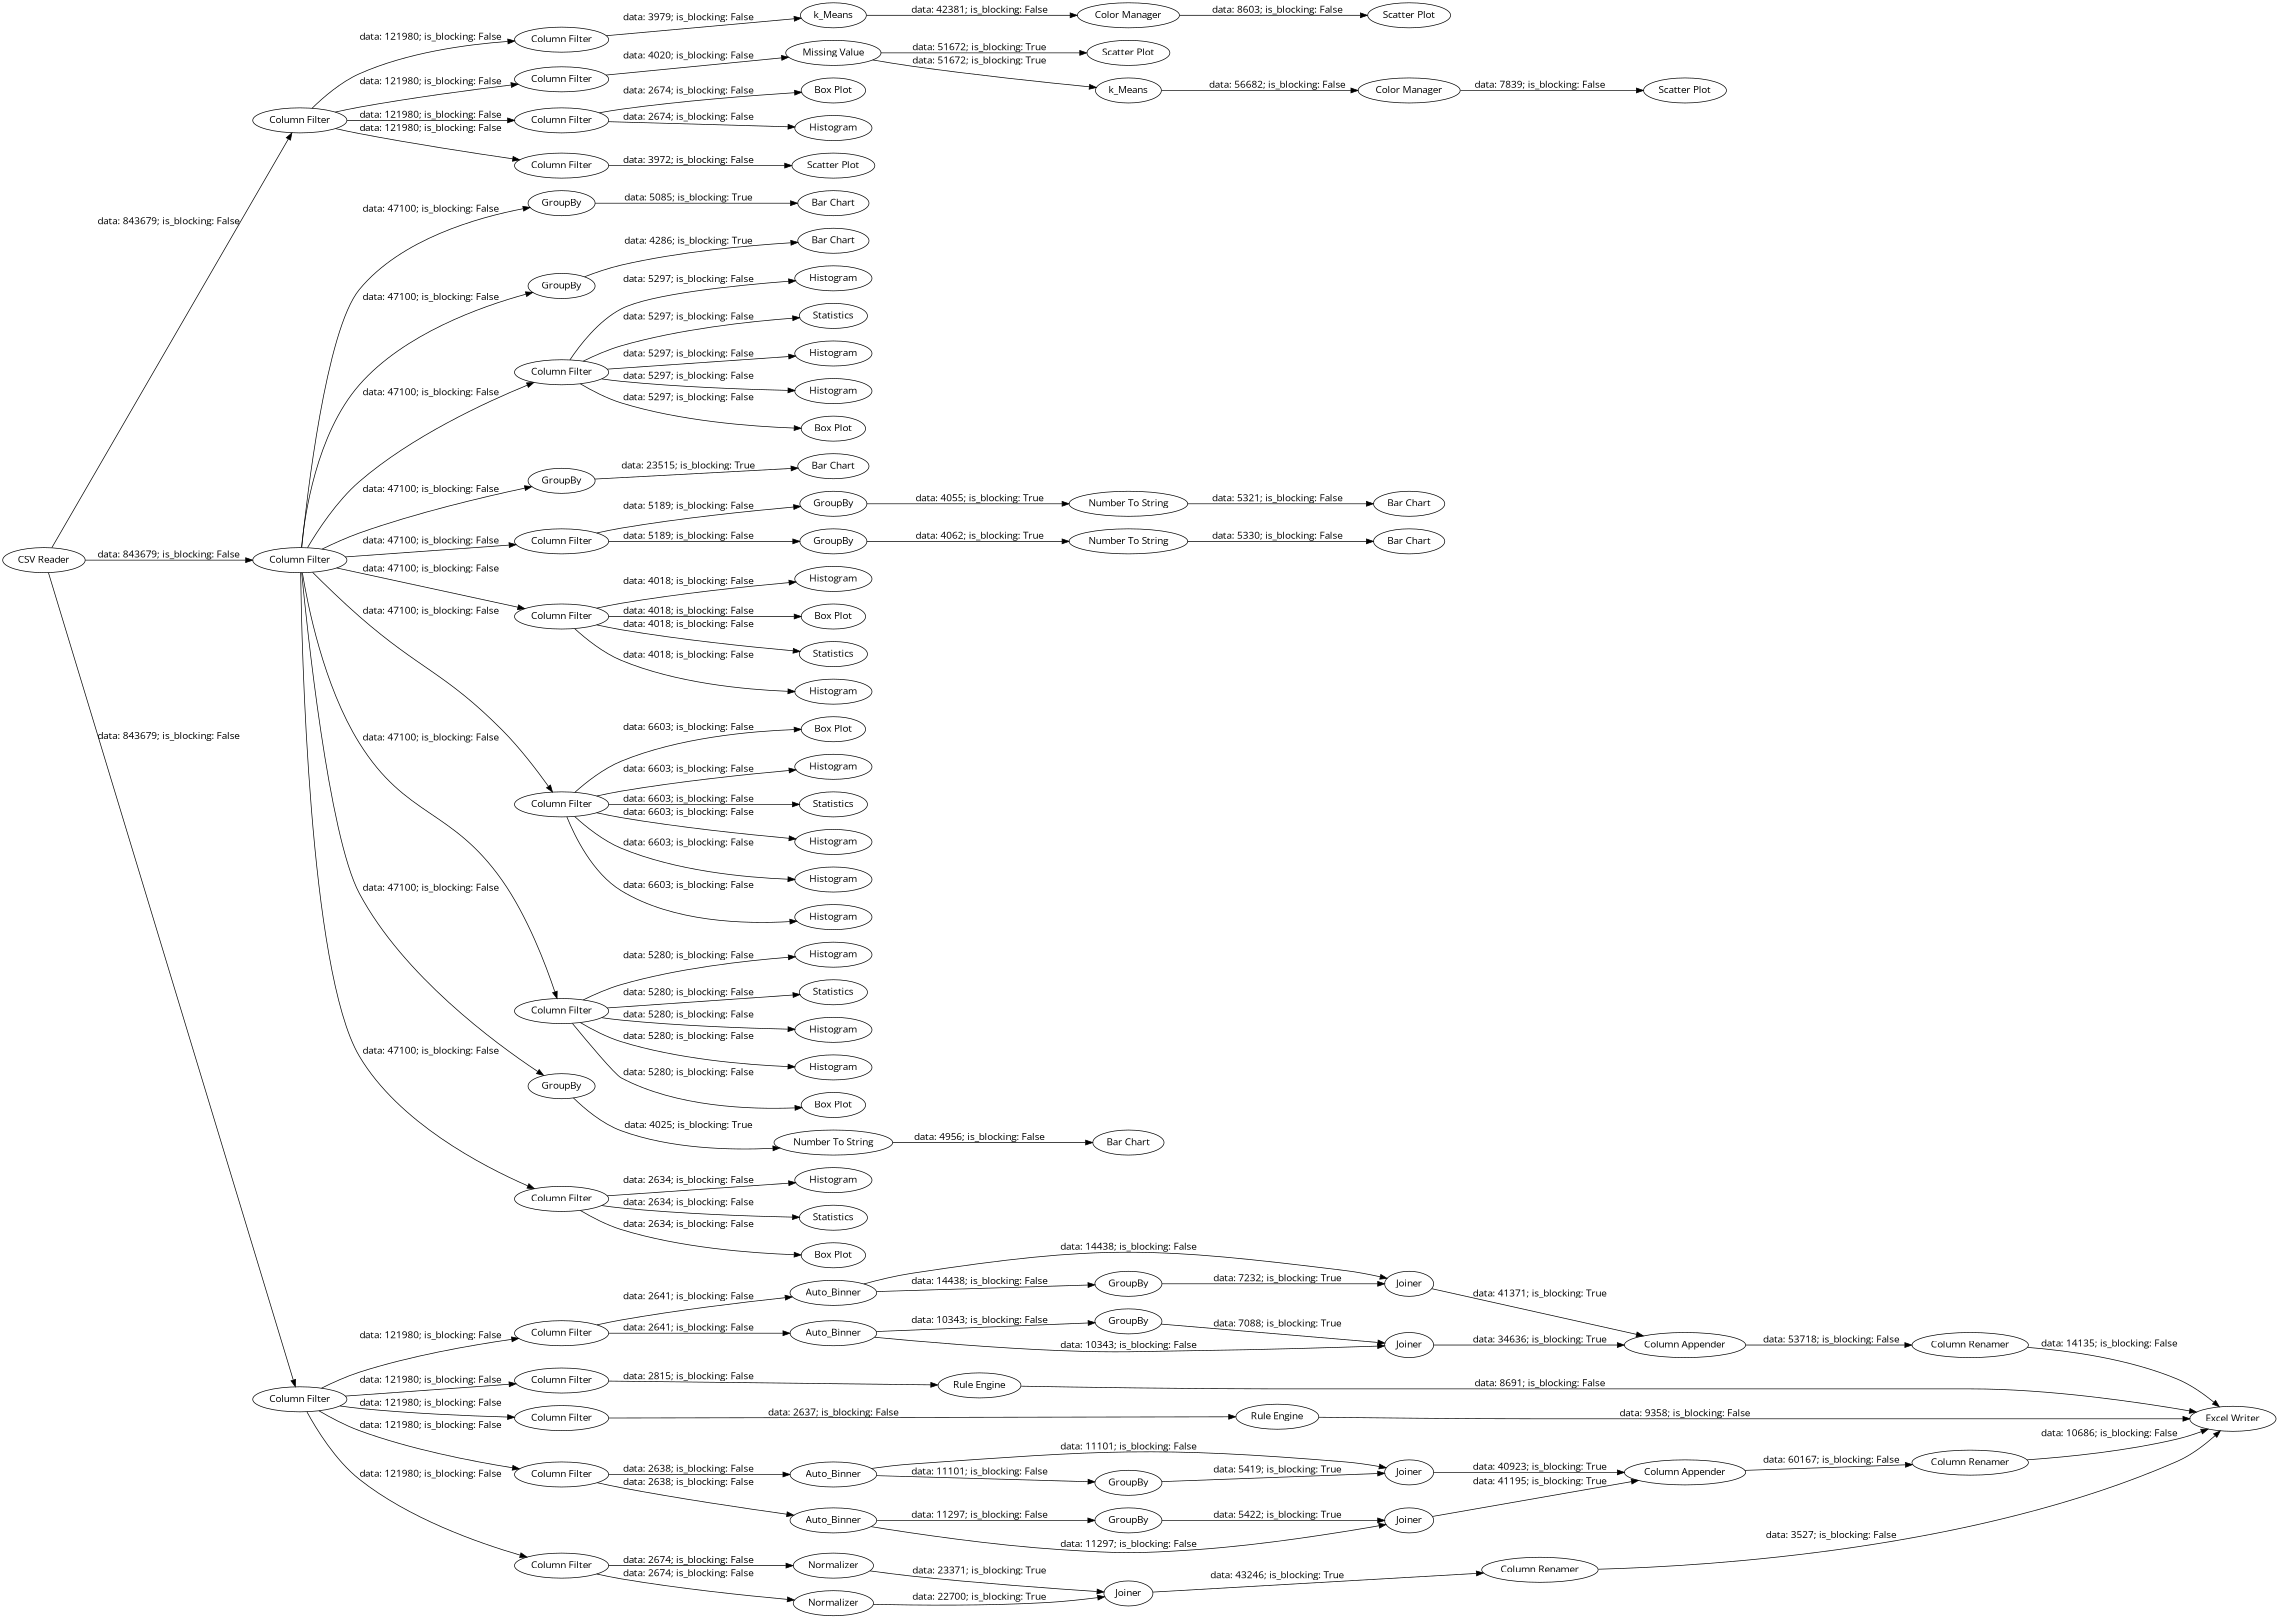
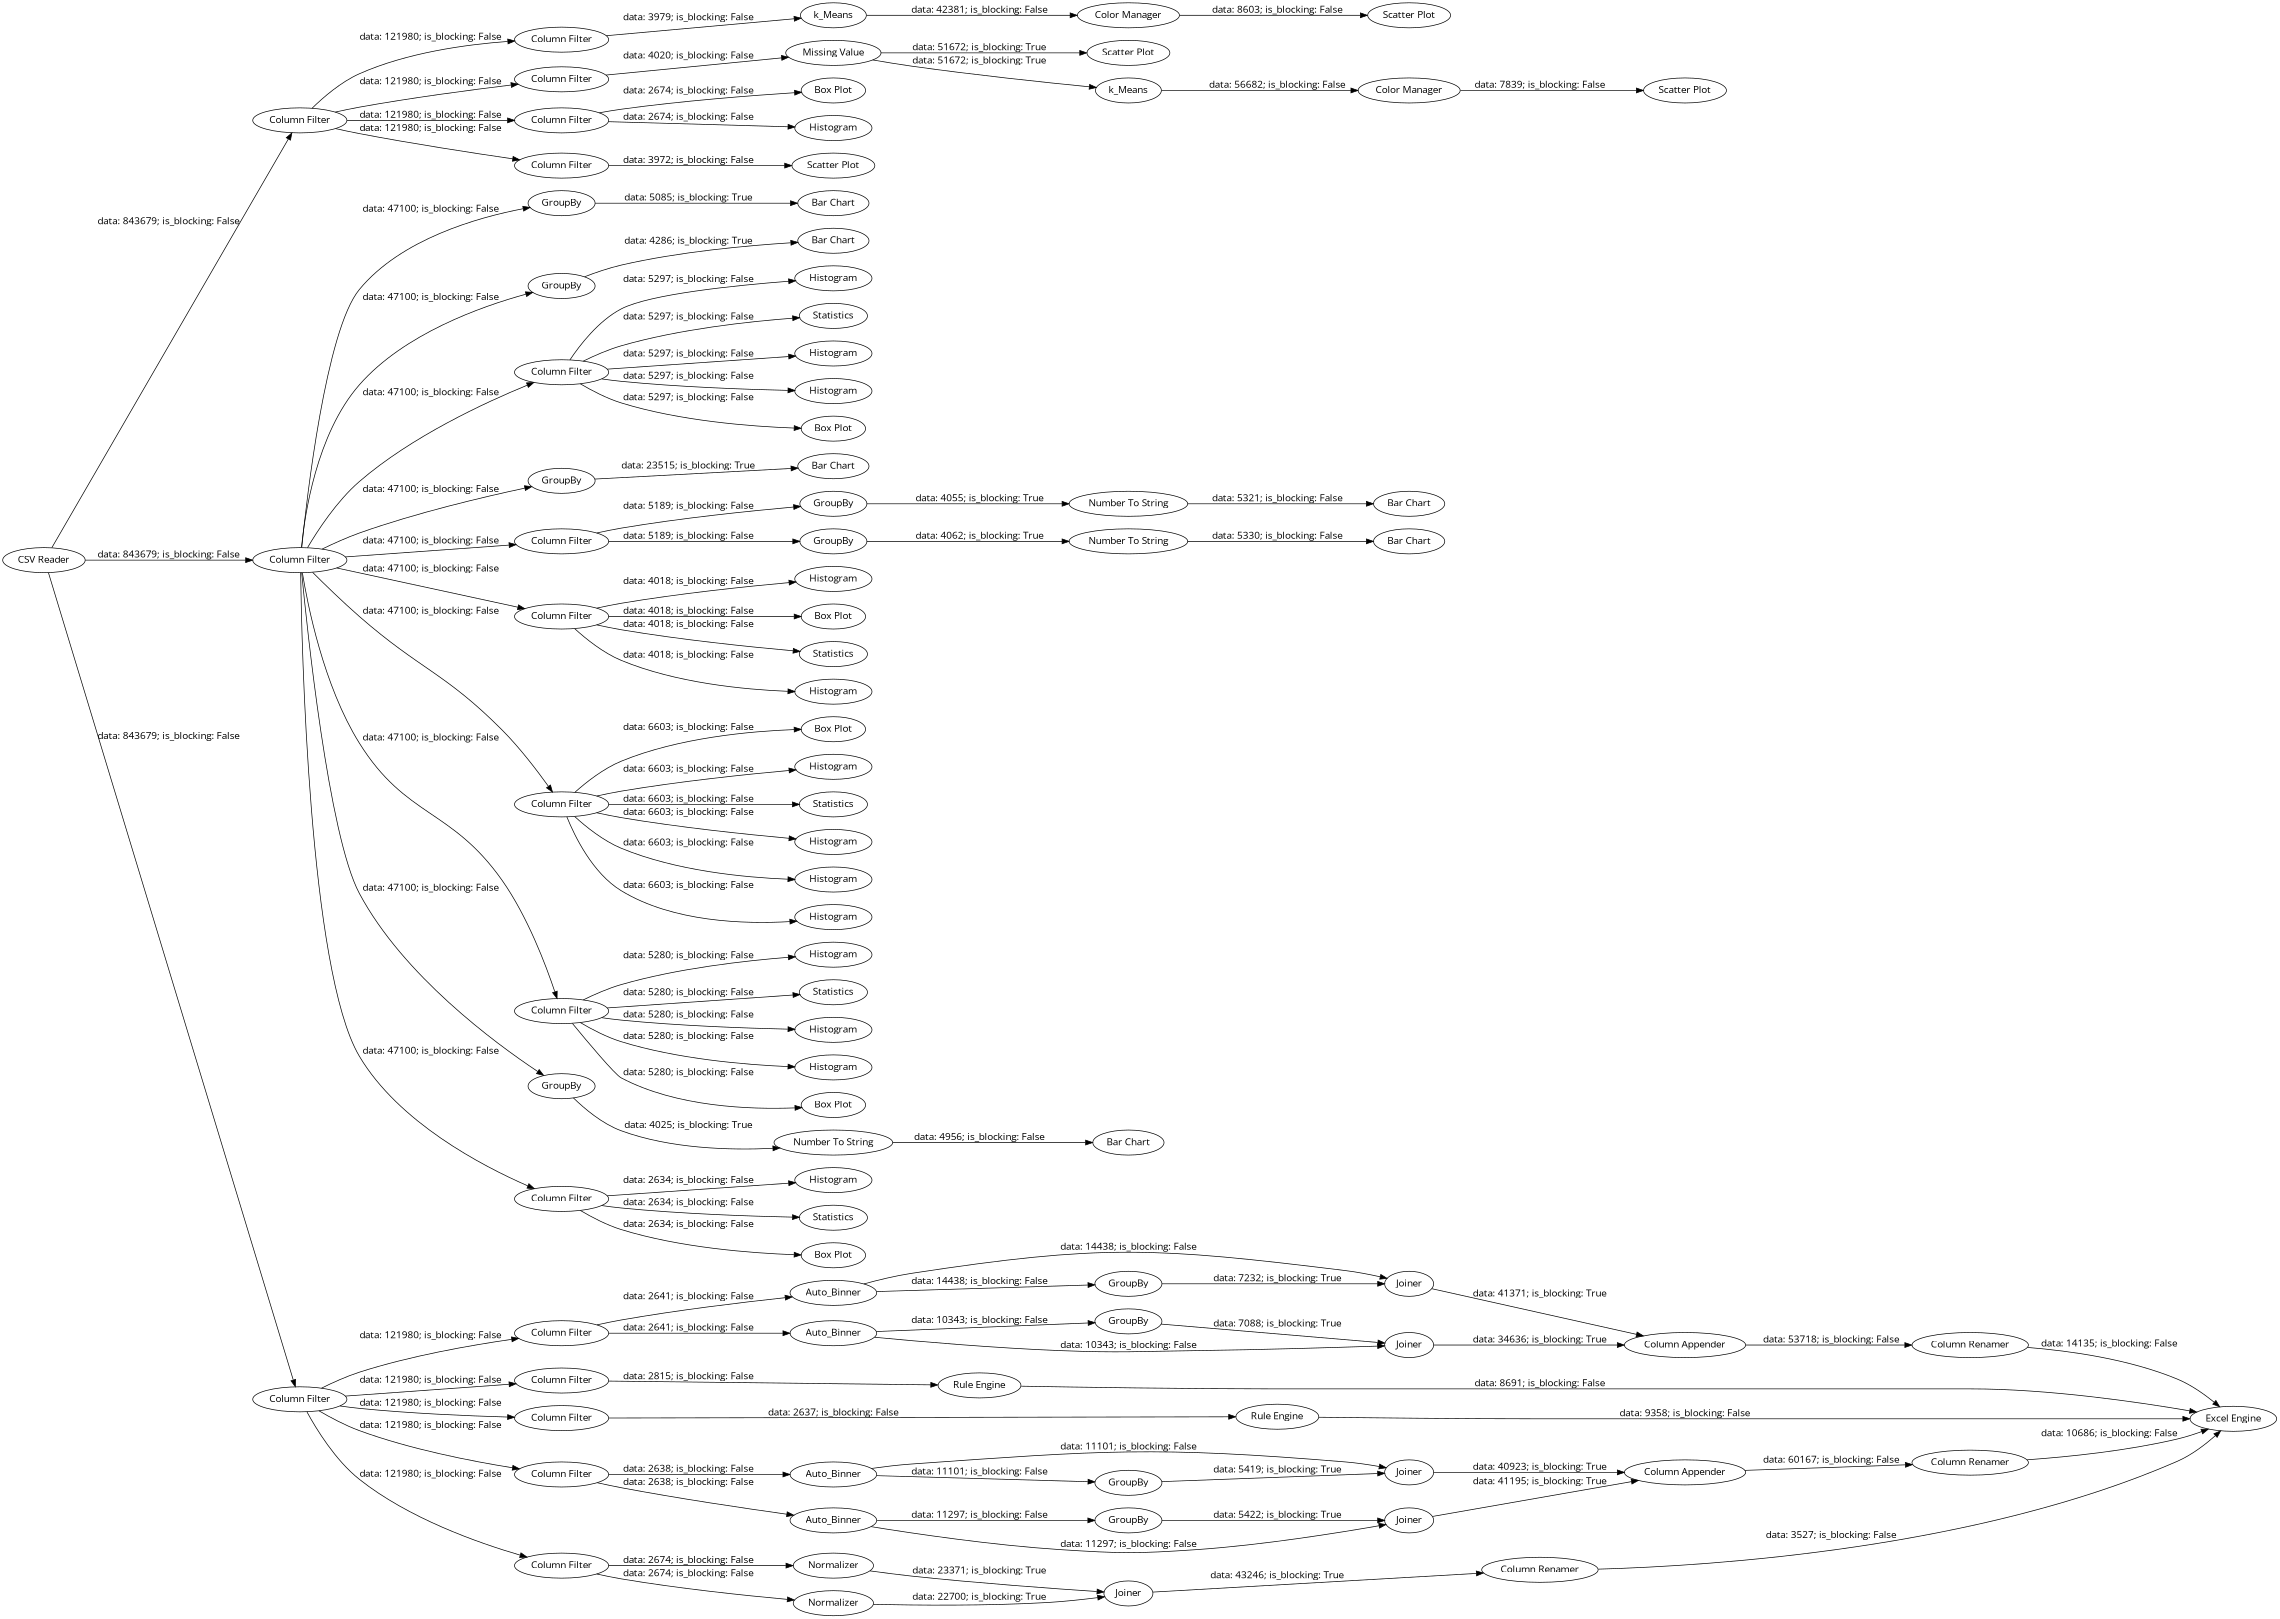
node "Excel Writer": label "Excel Writer" -> "Excel Engine"
